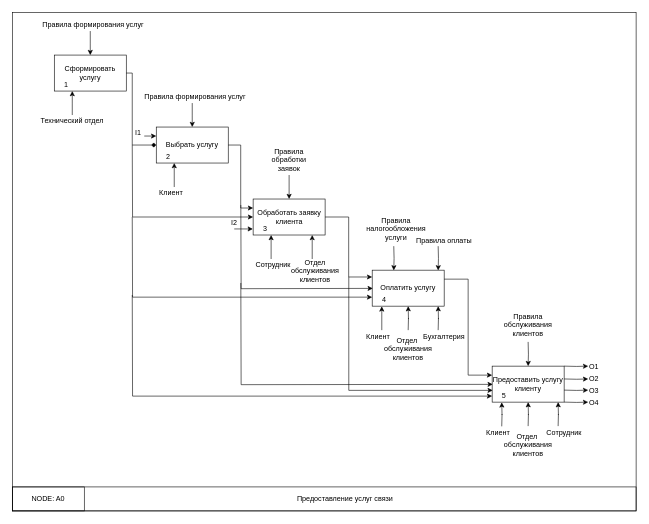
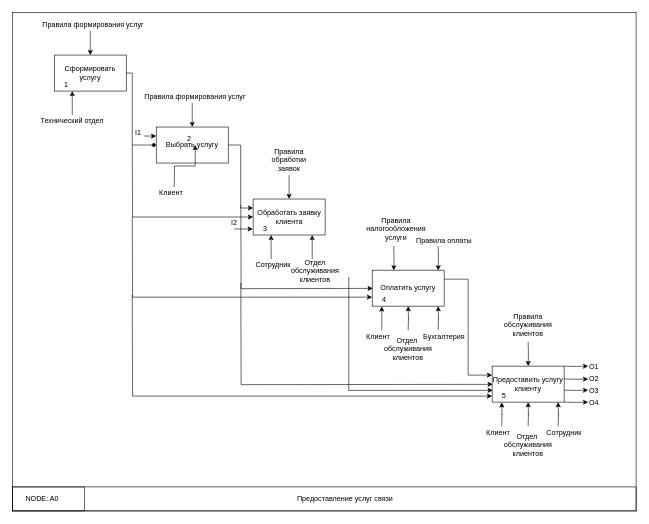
node "2": moved (168, 157) -> (189, 139)
edge "Обработать заявку клиента" -> "Оплатить услугу": removed
node "NODE: A0": moved (48, 499) -> (42, 499)
